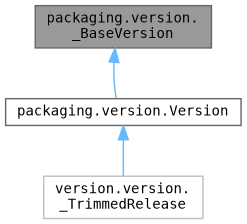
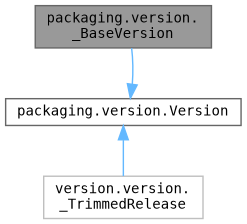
edge "packaging.version.Version" -> "packaging.version. _BaseVersion": reversed
